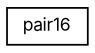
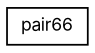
node "pair16": label "pair16" -> "pair66"
